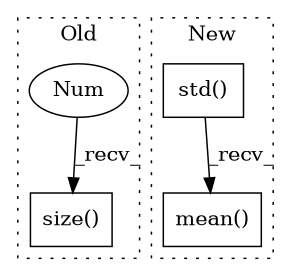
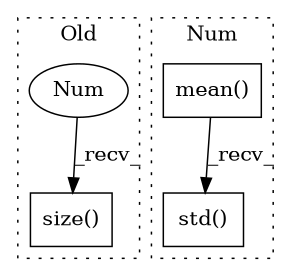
cluster "New": label "New" -> "Num"
edge "std()" -> "mean()": reversed
